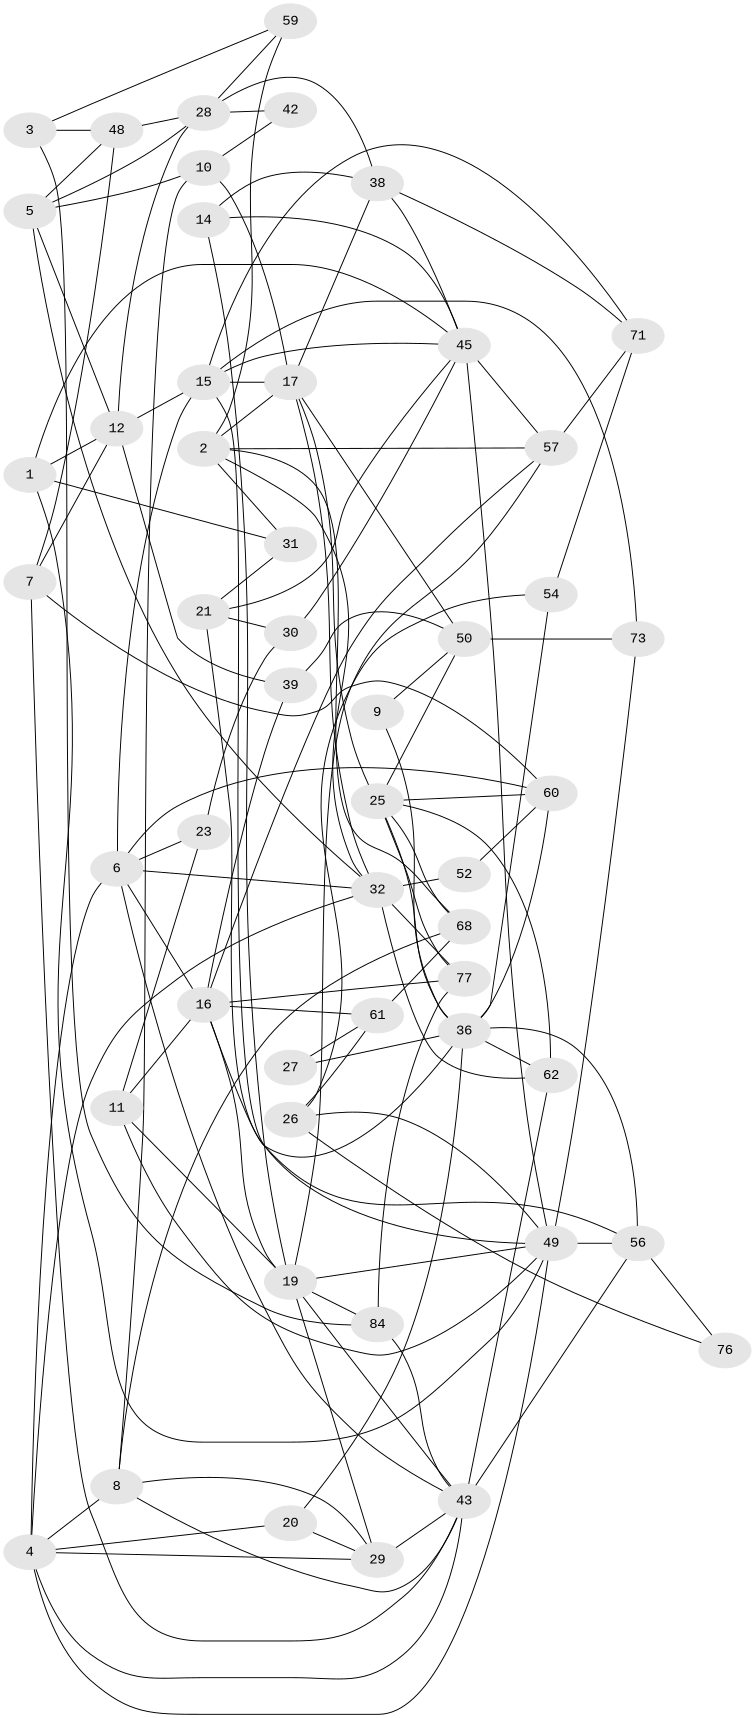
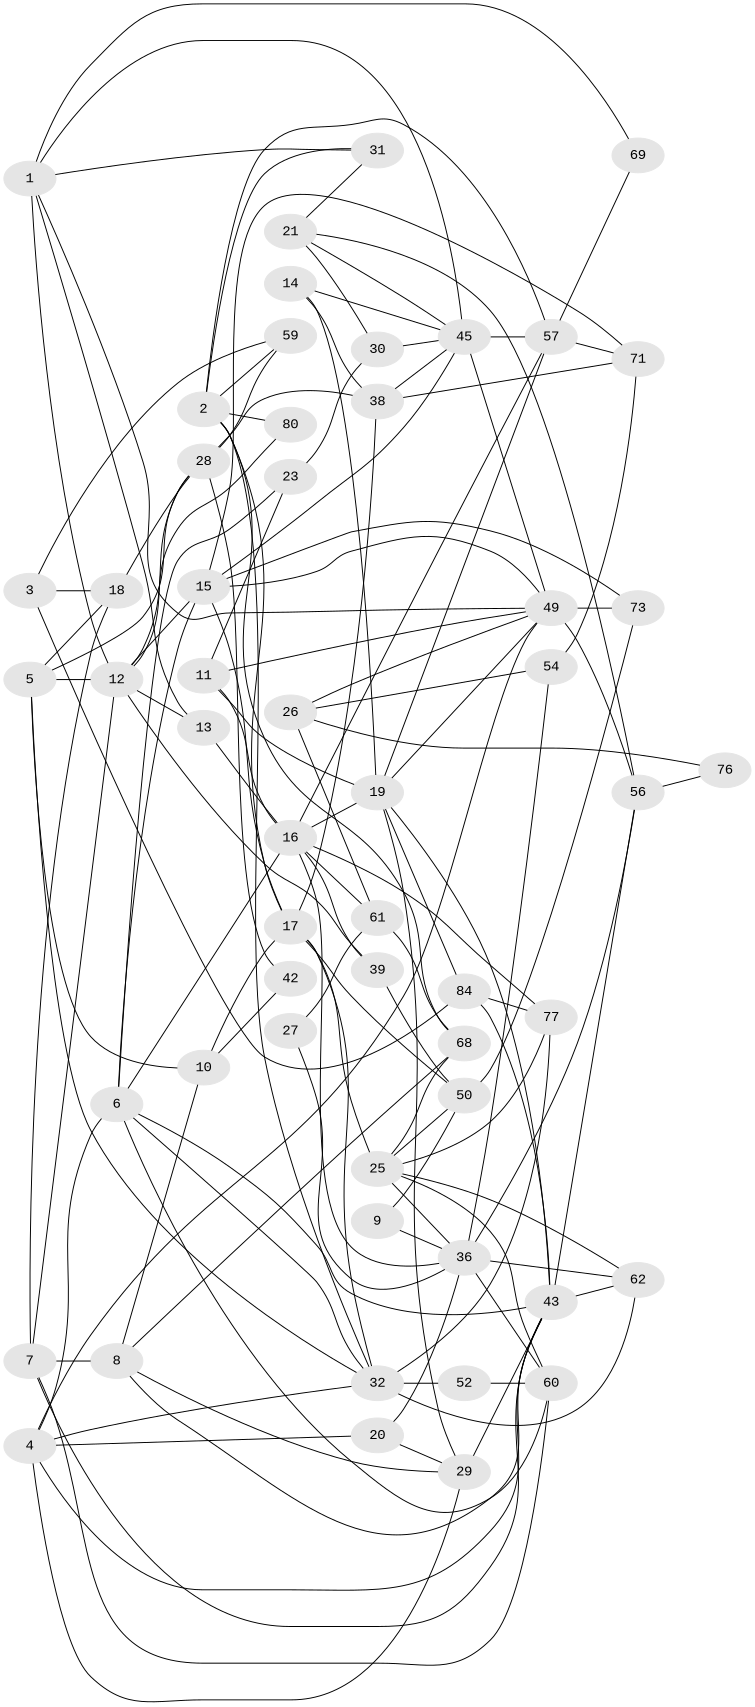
node "48": label "48" -> "18"
node "69": added
node "80": added
node "13": added
edge "8" -- "4": now "8" -- "7"
